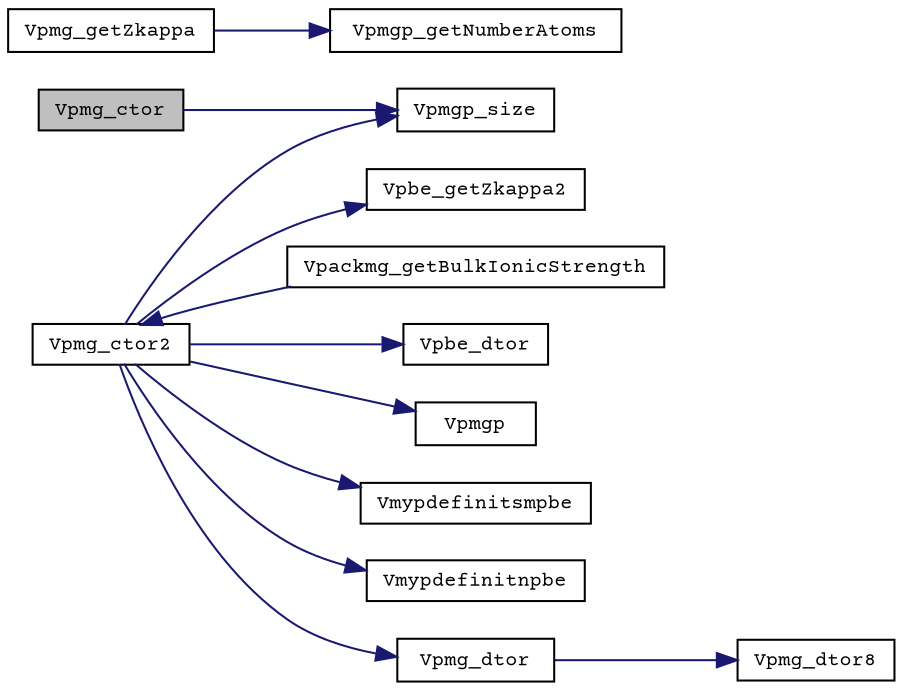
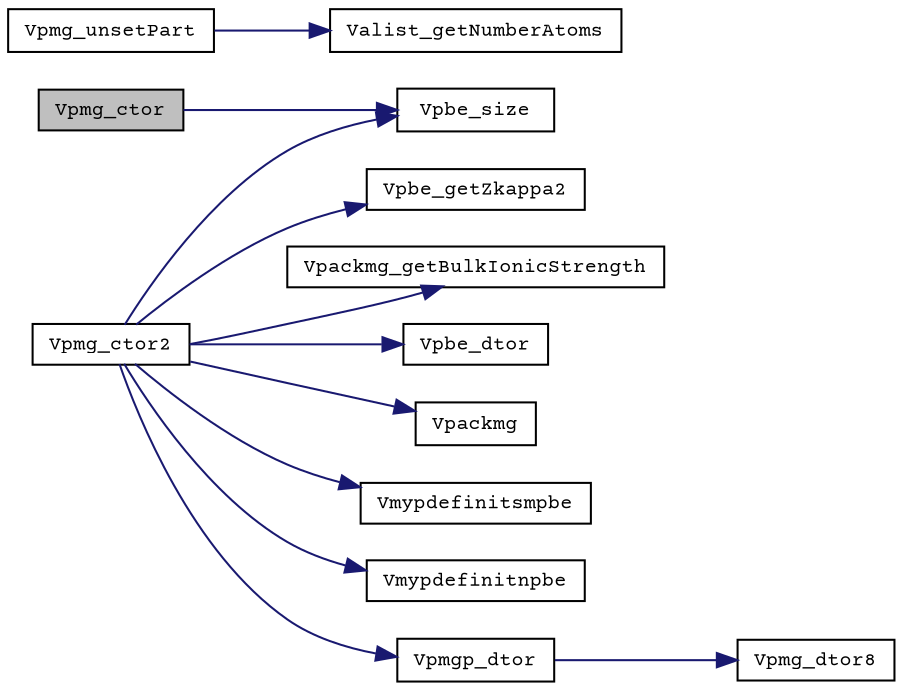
node "Vpmg_getZkappa": label "Vpmg_getZkappa" -> "Vpmg_unsetPart"
node "Vpmgp_getNumberAtoms": label "Vpmgp_getNumberAtoms" -> "Valist_getNumberAtoms"
node "Vpmgp_size": label "Vpmgp_size" -> "Vpbe_size"
edge "Vpackmg_getBulkIonicStrength" -> "Vpmg_ctor2": reversed
node "Vpmgp": label "Vpmgp" -> "Vpackmg"
node "Vpmg_dtor": label "Vpmg_dtor" -> "Vpmgp_dtor"
